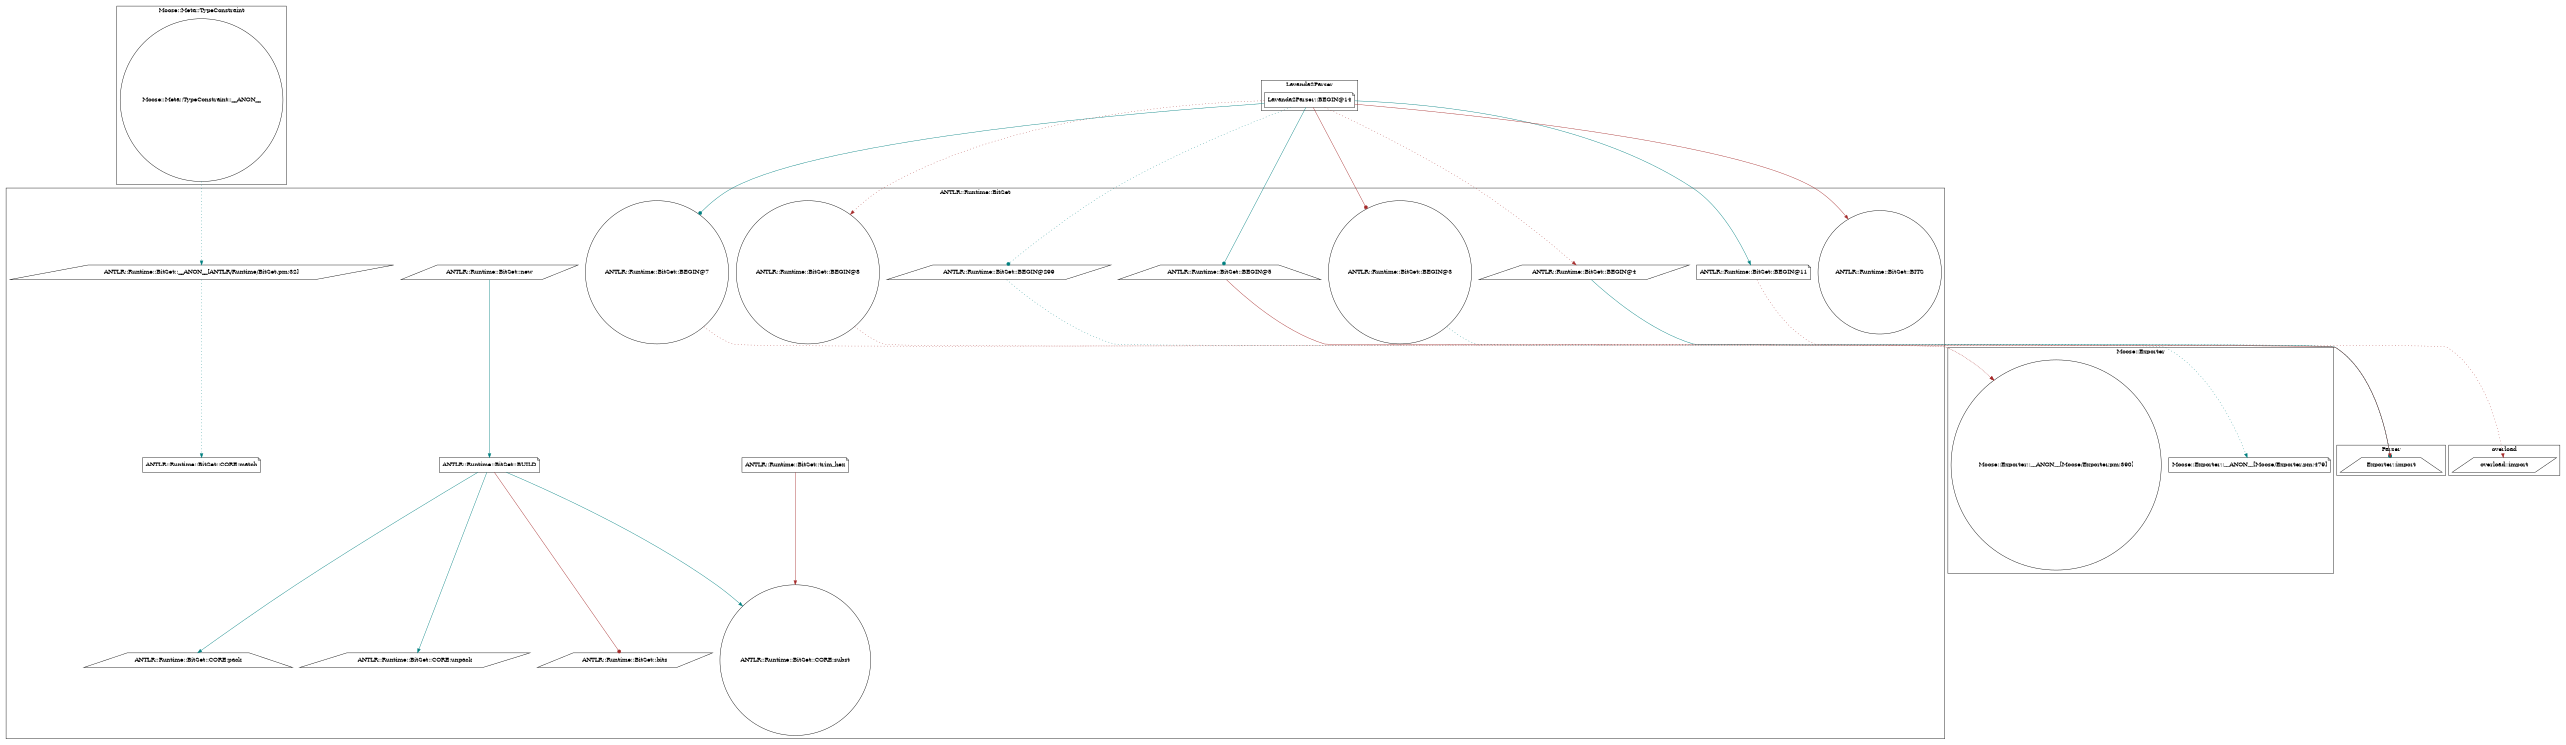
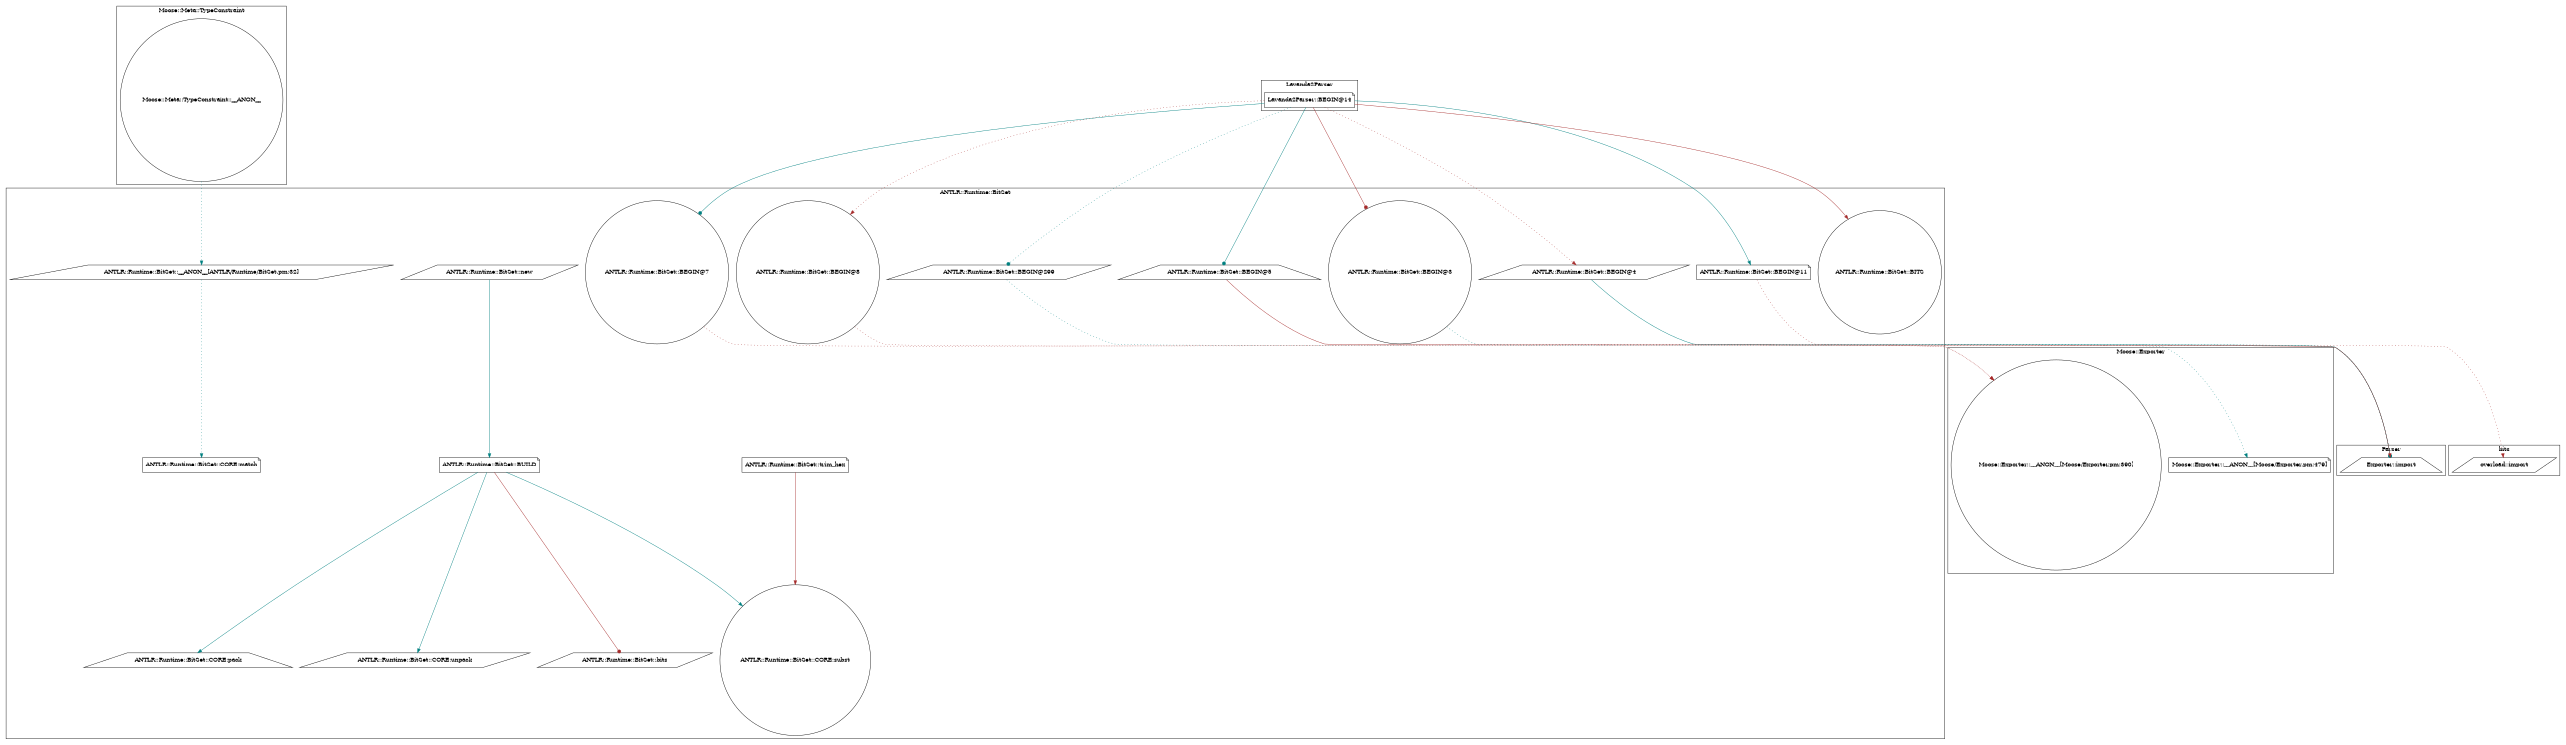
cluster "overload": label "overload" -> "bits"
